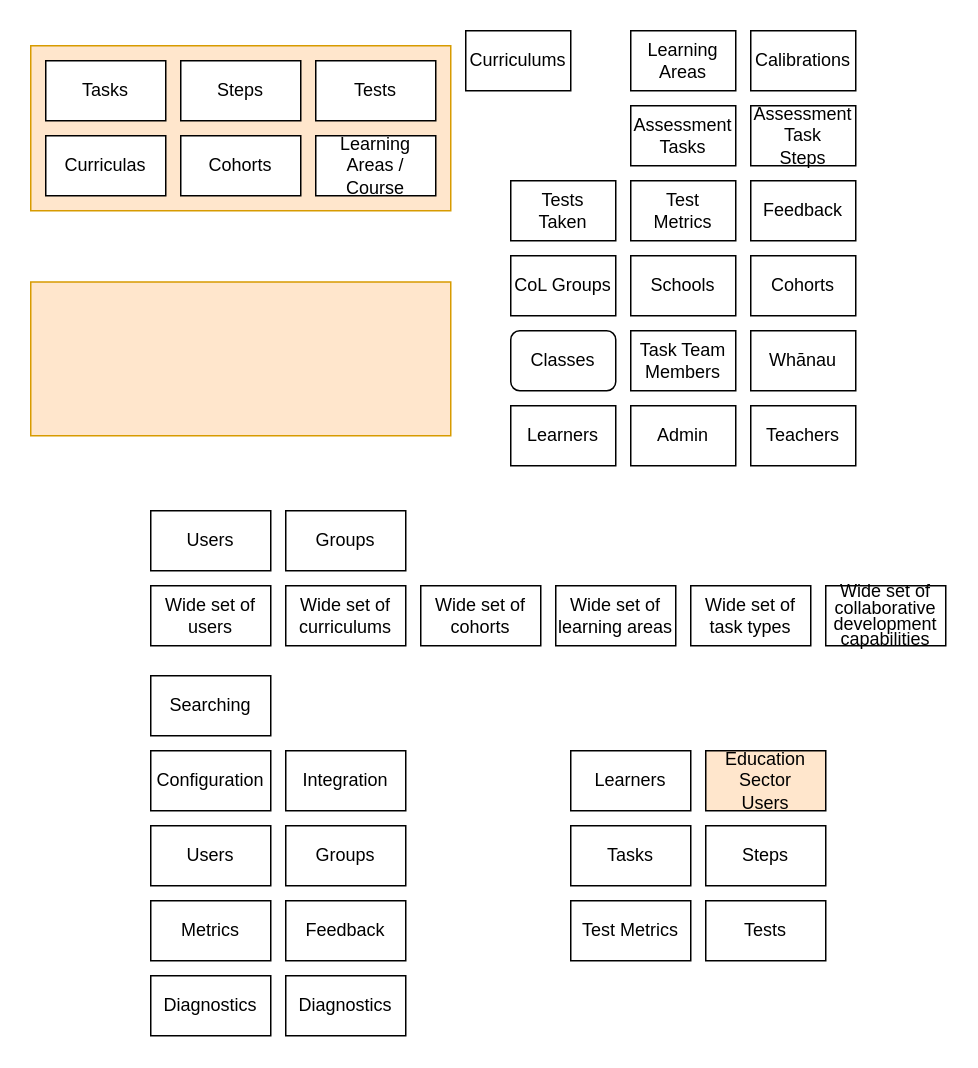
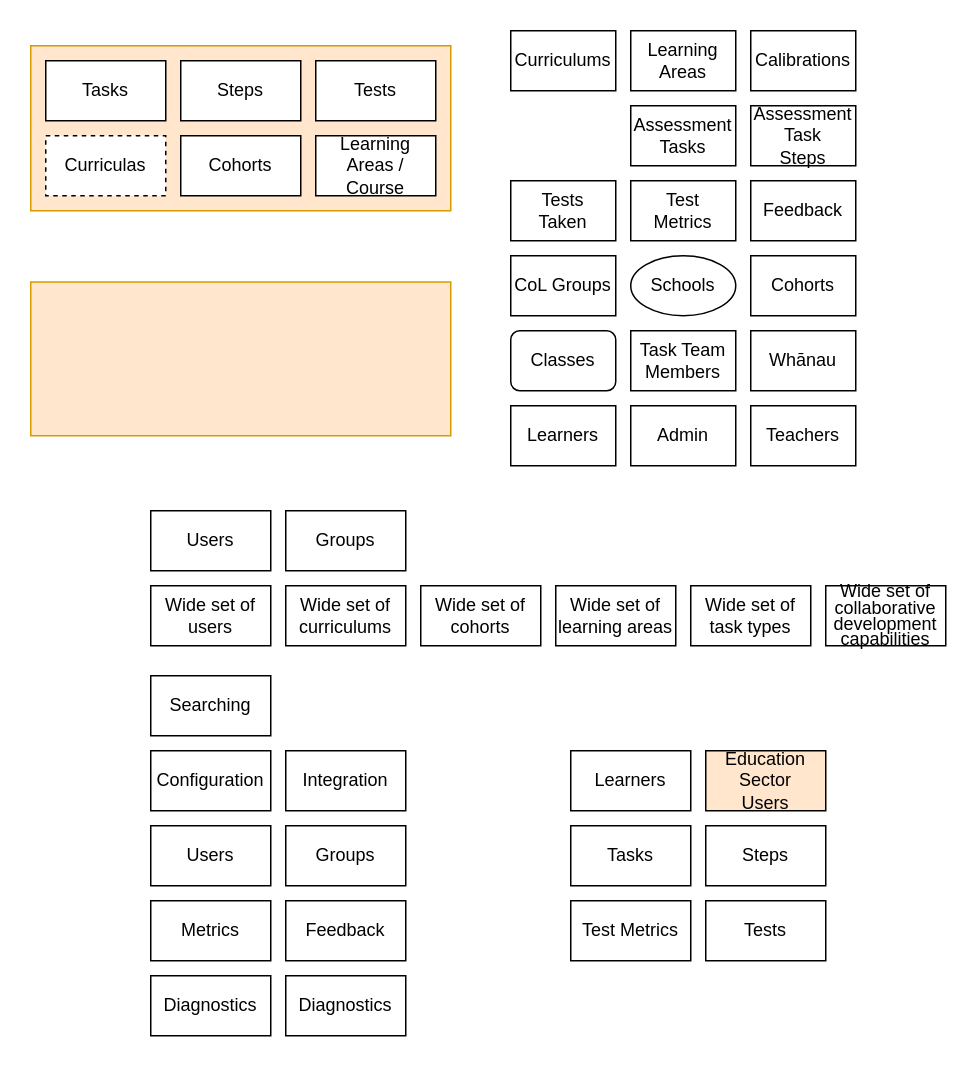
node "Curriculums": moved (518, 61) -> (563, 61)
node "Curriculas": style solid -> dashed
node "Schools": shape rectangle -> ellipse
